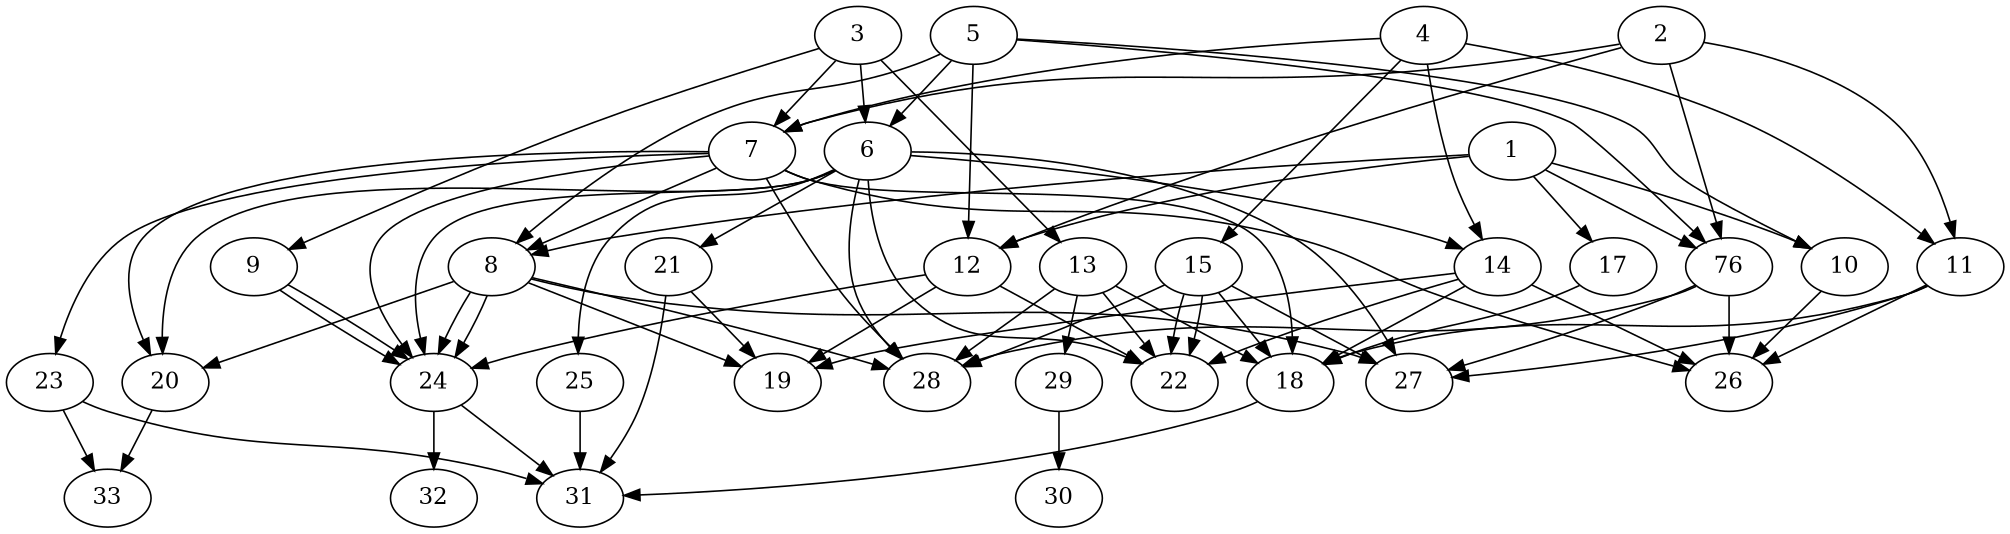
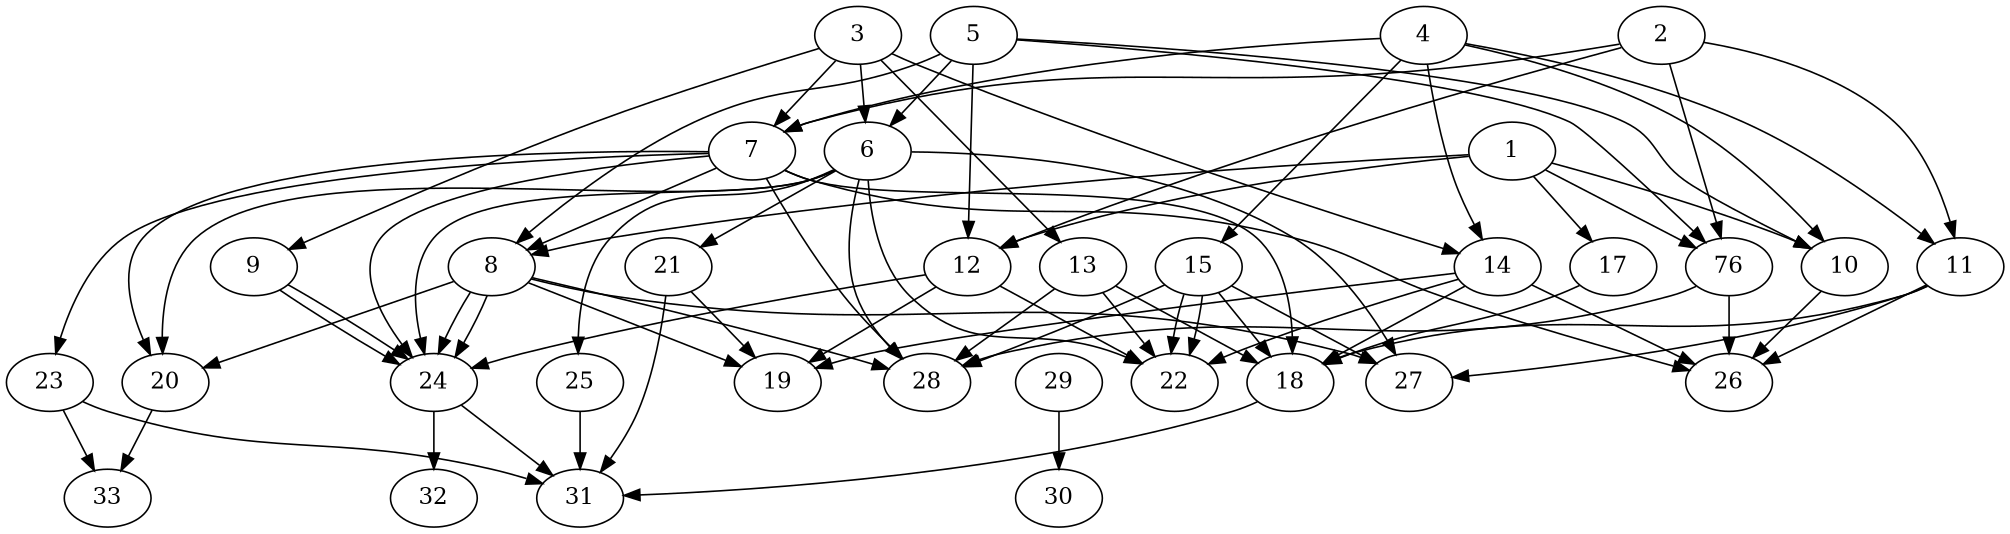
edge "4" -> "10": added
edge "6" -> "14": now "3" -> "14"
edge "13" -> "29": removed
edge "76" -> "27": removed
